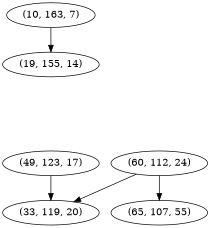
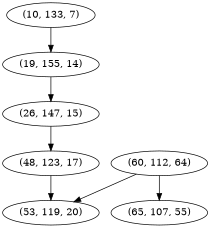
node "(10, 163, 7)": label "(10, 163, 7)" -> "(10, 133, 7)"
node "(26, 147, 15)": added
node "(49, 123, 17)": label "(49, 123, 17)" -> "(48, 123, 17)"
node "(60, 112, 24)": label "(60, 112, 24)" -> "(60, 112, 64)"
node "(33, 119, 20)": label "(33, 119, 20)" -> "(53, 119, 20)"
